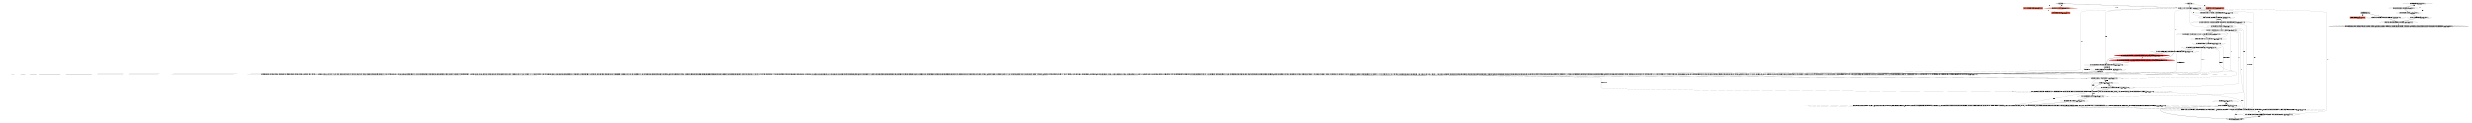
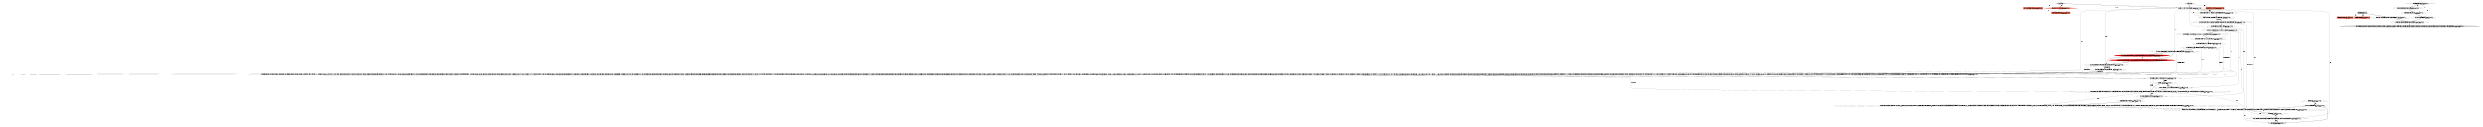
node "HttpResponse response@@@2@@@['0', '0', '1']": added
node "!isBySegment@@@233@@@['1', '1', '0']": added
